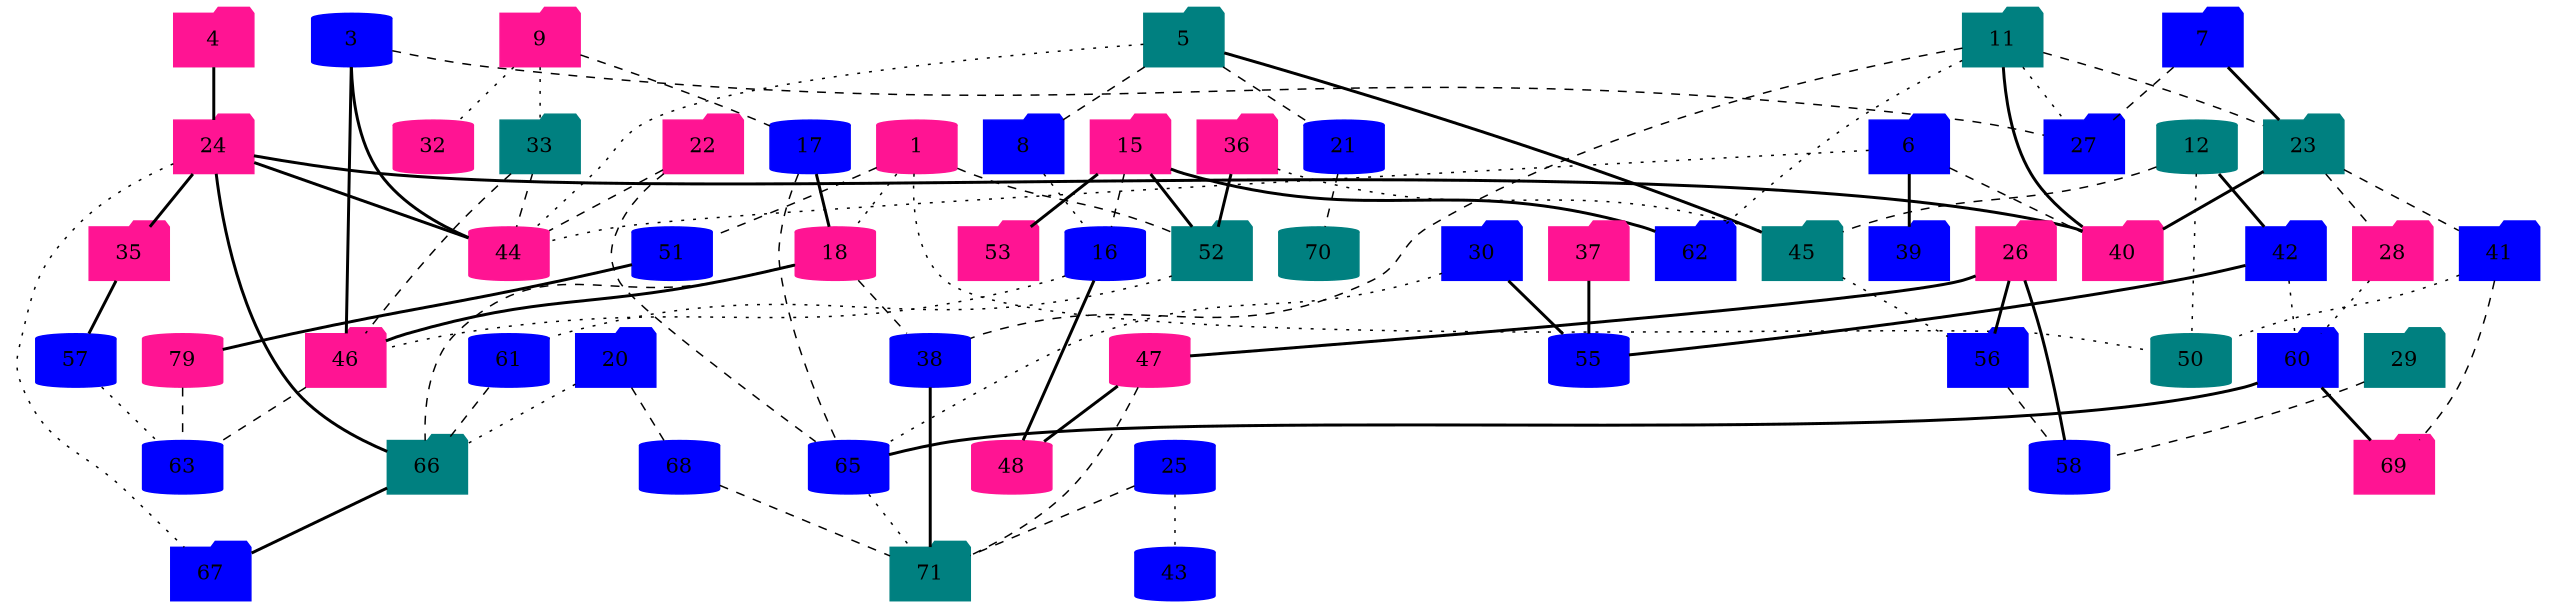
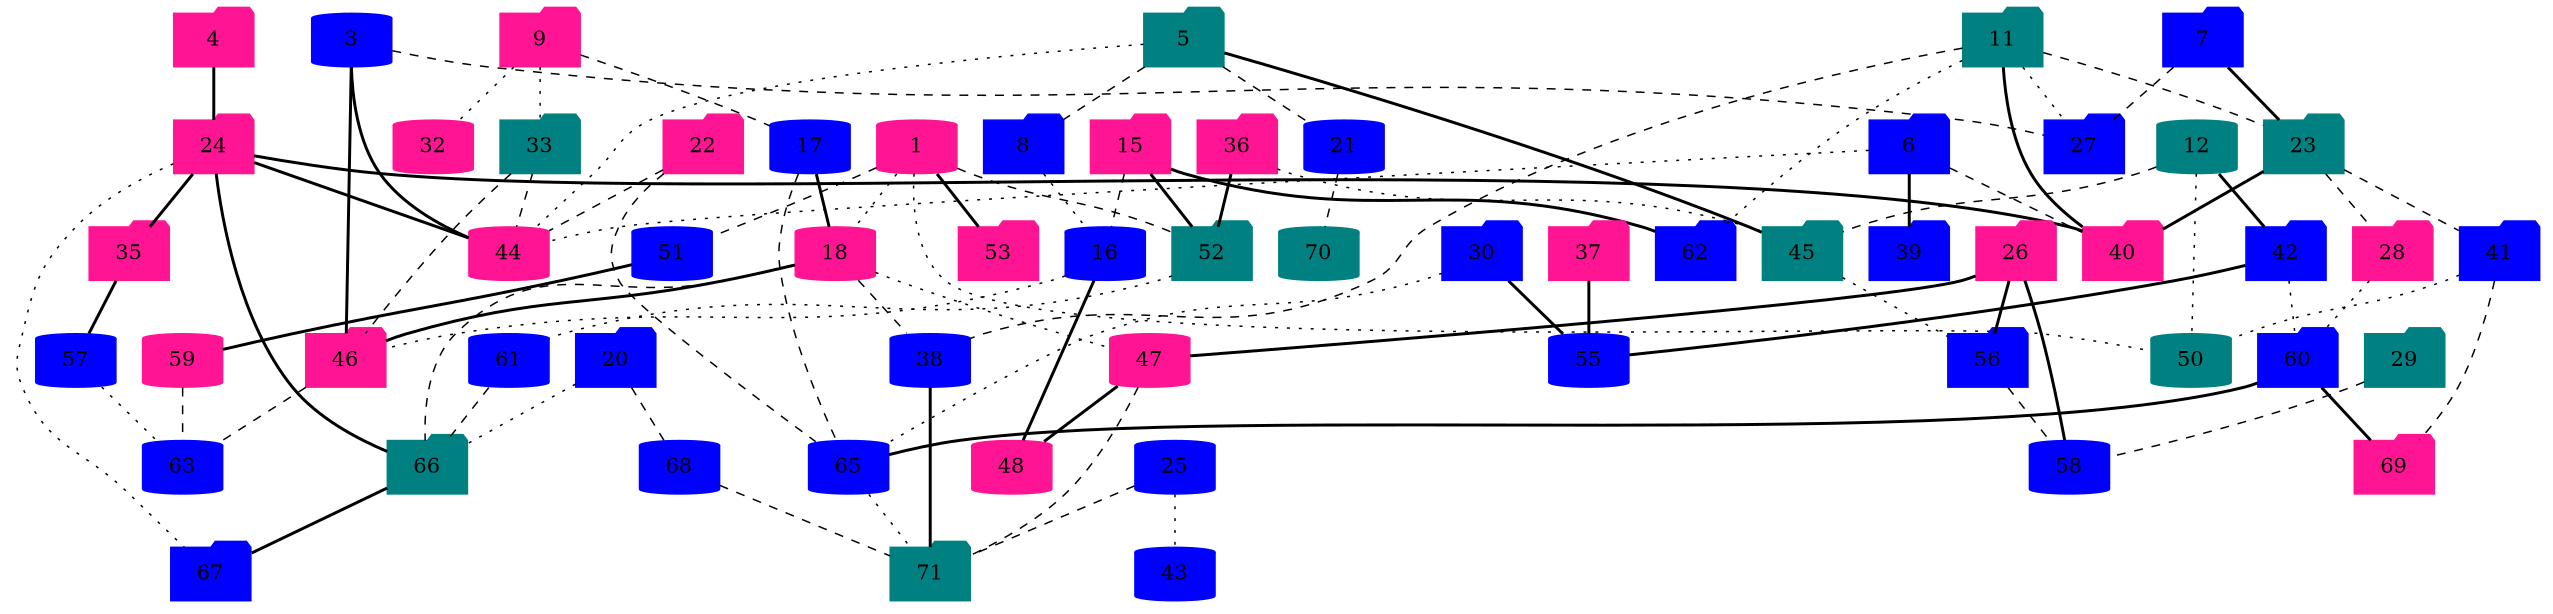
edge "15" -- "53": now "1" -- "53"
edge "18" -- "47": added
node "79": label "79" -> "59"
